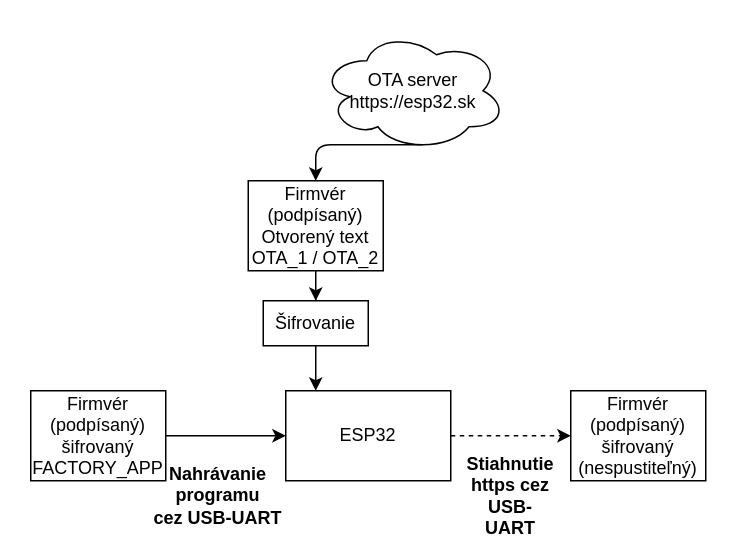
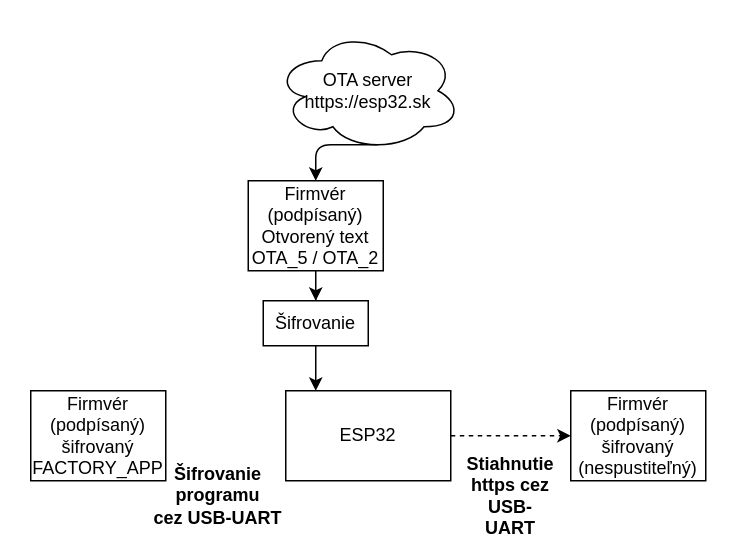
node "OTA server https://esp32.sk": moved (413, 91) -> (368, 91)
node "Firmvér (podpísaný) Otvorený text OTA_1 / OTA_2": label "Firmvér (podpísaný) Otvorený text OTA_1 / OTA_2" -> "Firmvér (podpísaný) Otvorený text OTA_5 / OTA_2"
edge "Firmvér (podpísaný) šifrovaný FACTORY_APP" -> "ESP32": removed
node "Nahrávanie programu cez USB-UART": label "Nahrávanie programu cez USB-UART" -> "Šifrovanie programu cez USB-UART"
